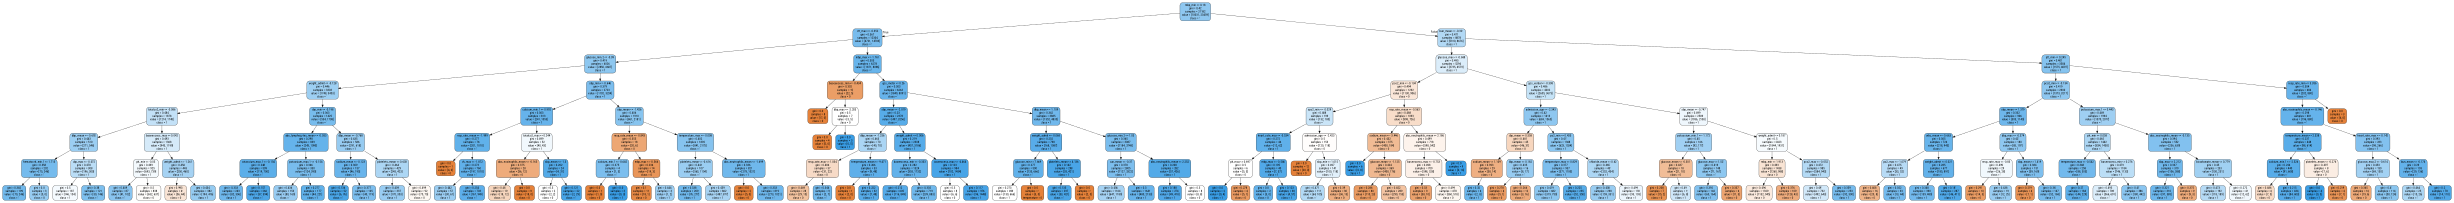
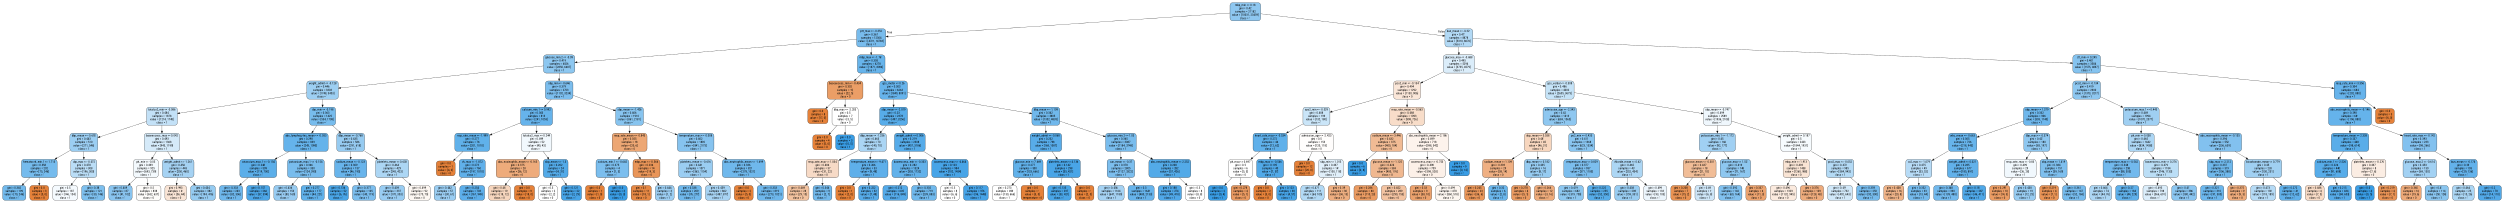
node "gini = 0.0 samples = 3 value = [5, 0] class = 0": fillcolor #96cbf1 -> #e58139
node "gini = 0.0 samples = 2 value = [3, 0] class = 0": fillcolor #62b1ea -> #e58139
node "gini = 0.245 samples = 23 value = [36, 6] class = 0": added
node "gini = 0.464 samples = 74 value = [44, 76] class = 1": added
node "gini = 0.272 samples = 41 value = [12, 62] class = 1": fillcolor #f1f8fd -> #5fb0ea
